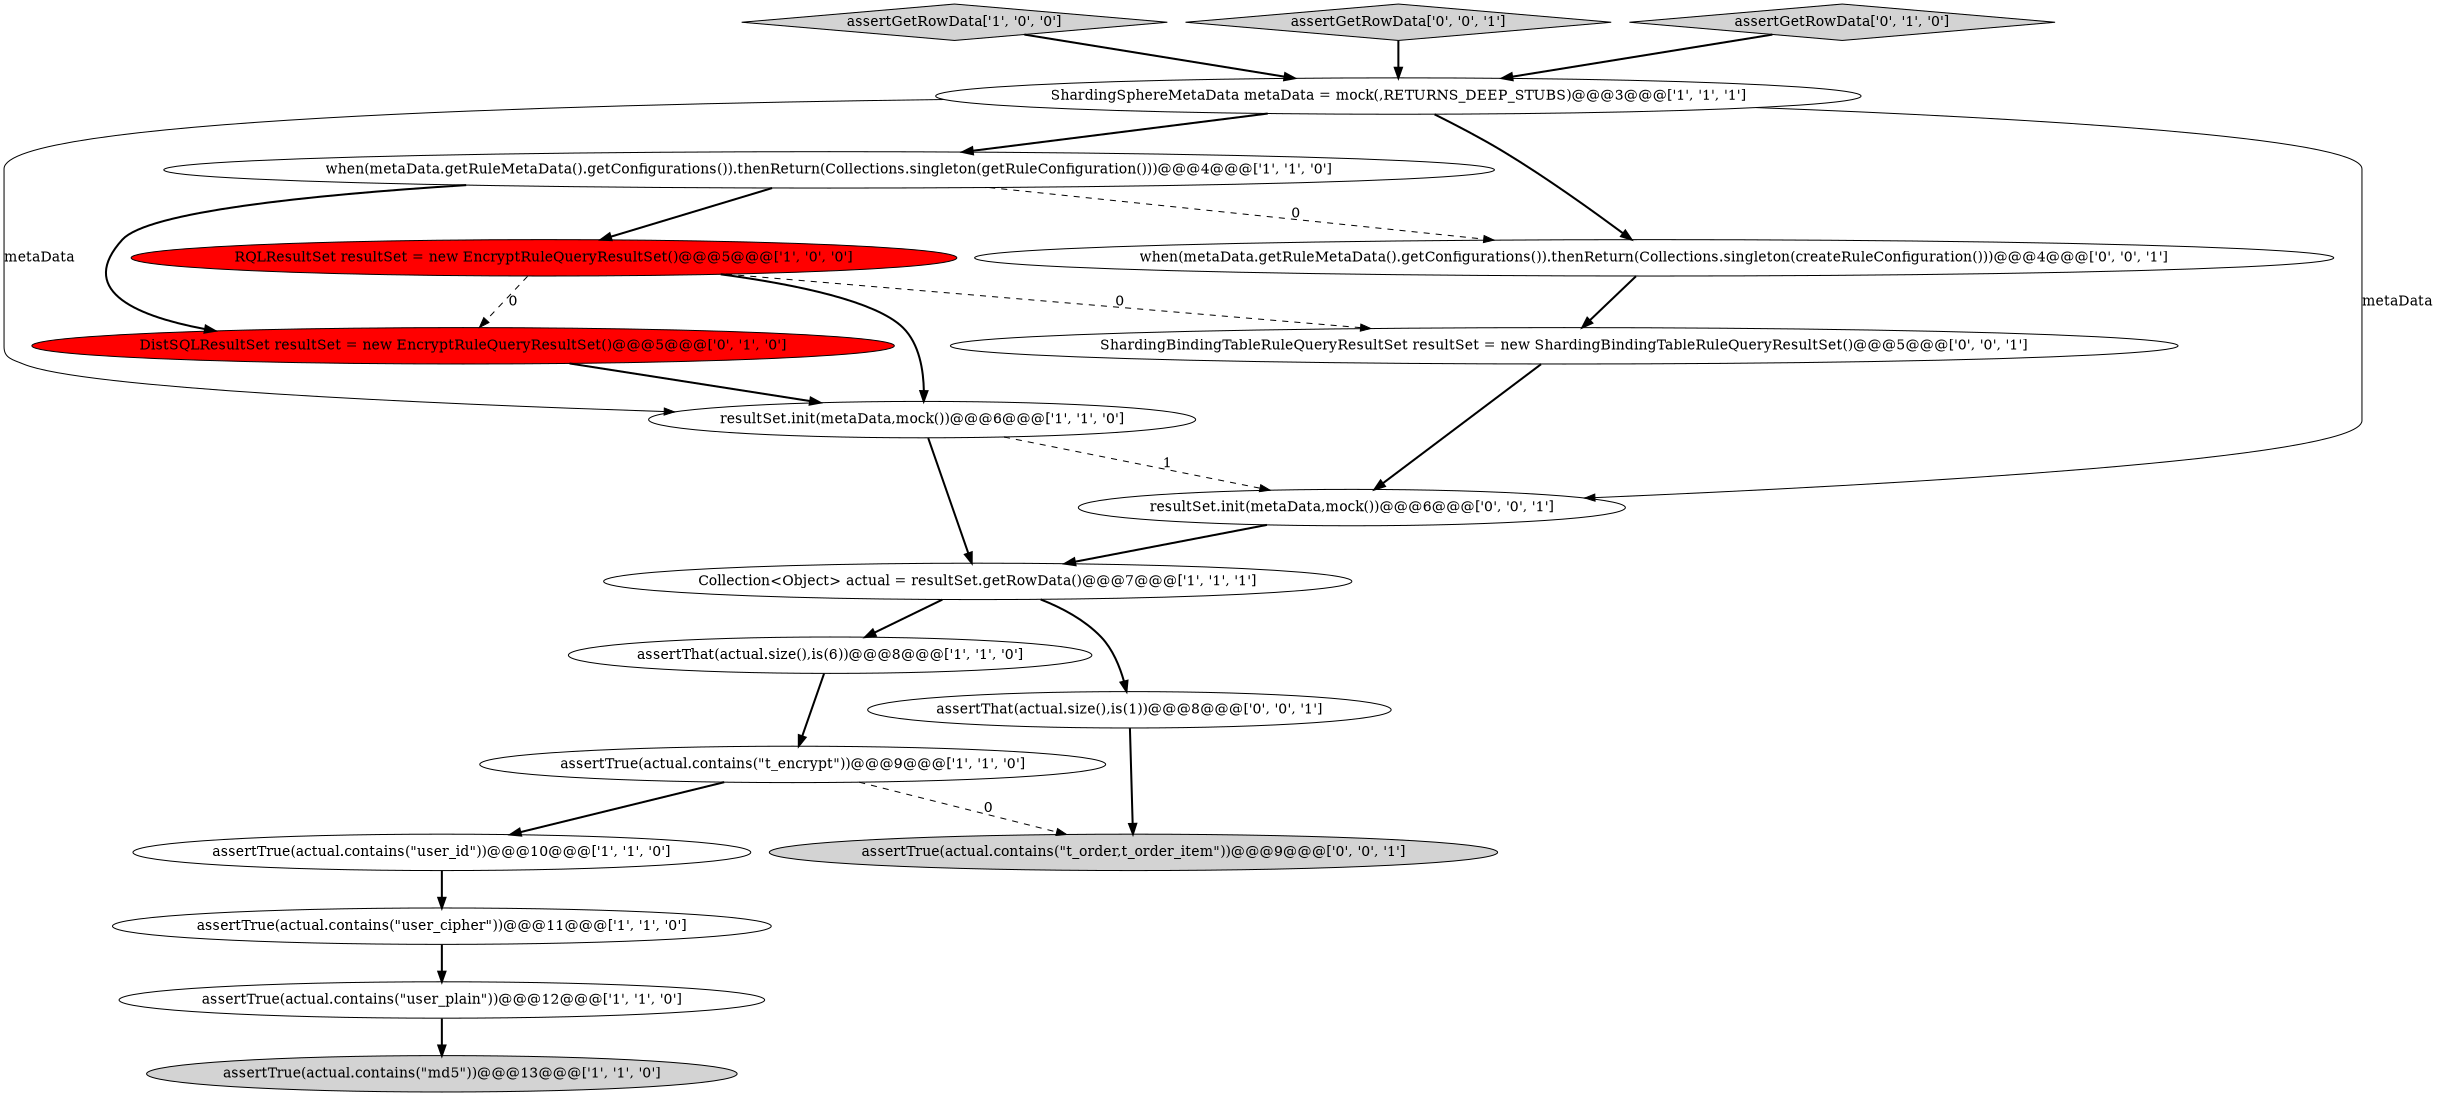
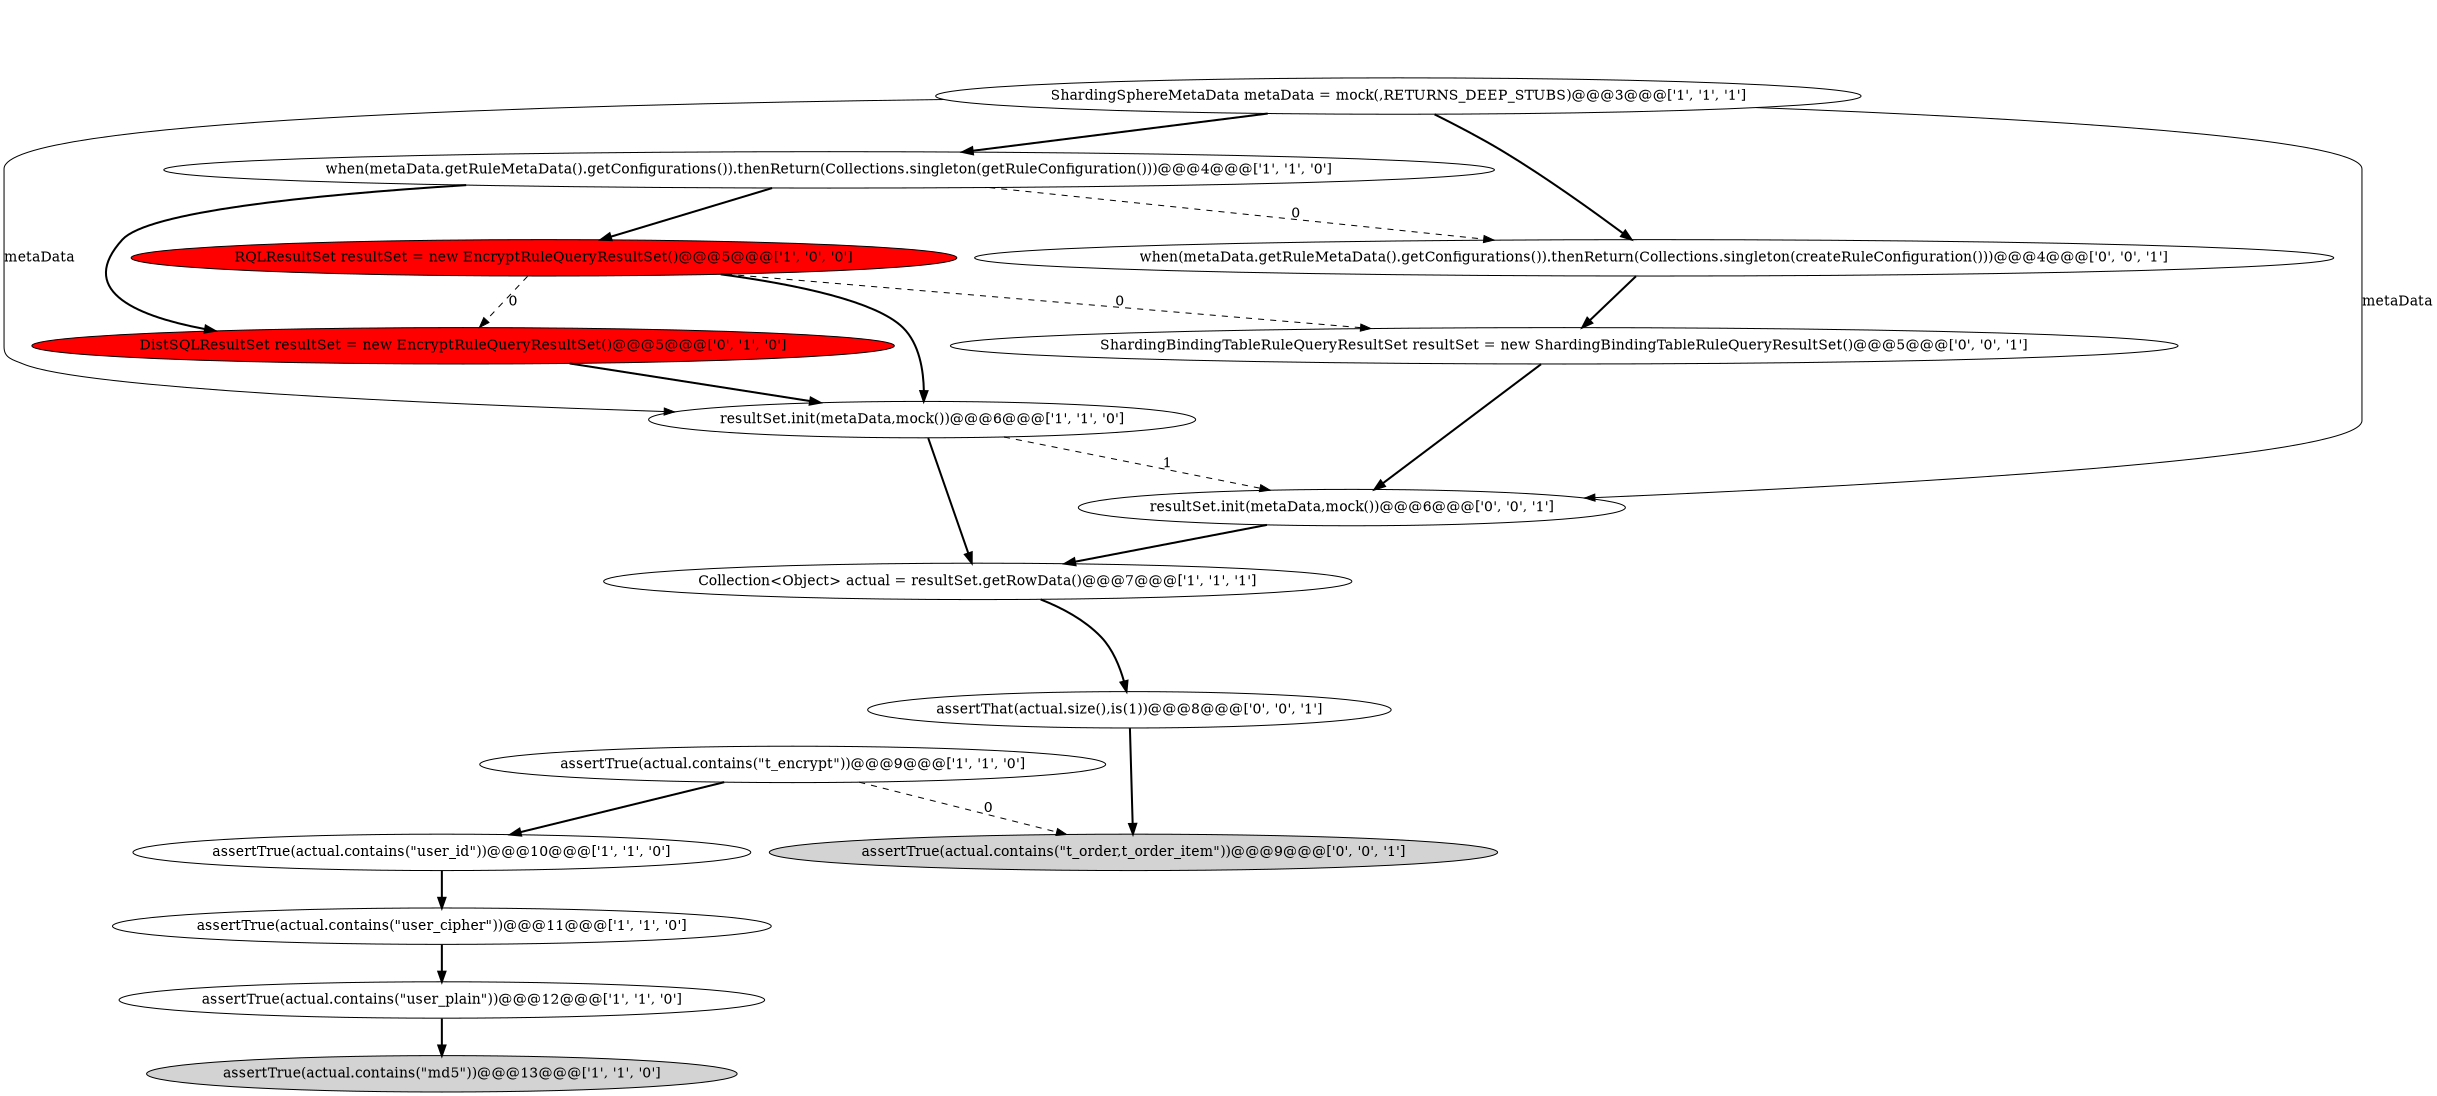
node "assertGetRowData['1', '0', '0']": removed
node "assertGetRowData['0', '0', '1']": removed
node "assertGetRowData['0', '1', '0']": removed
node "assertThat(actual.size(),is(6))@@@8@@@['1', '1', '0']": removed
